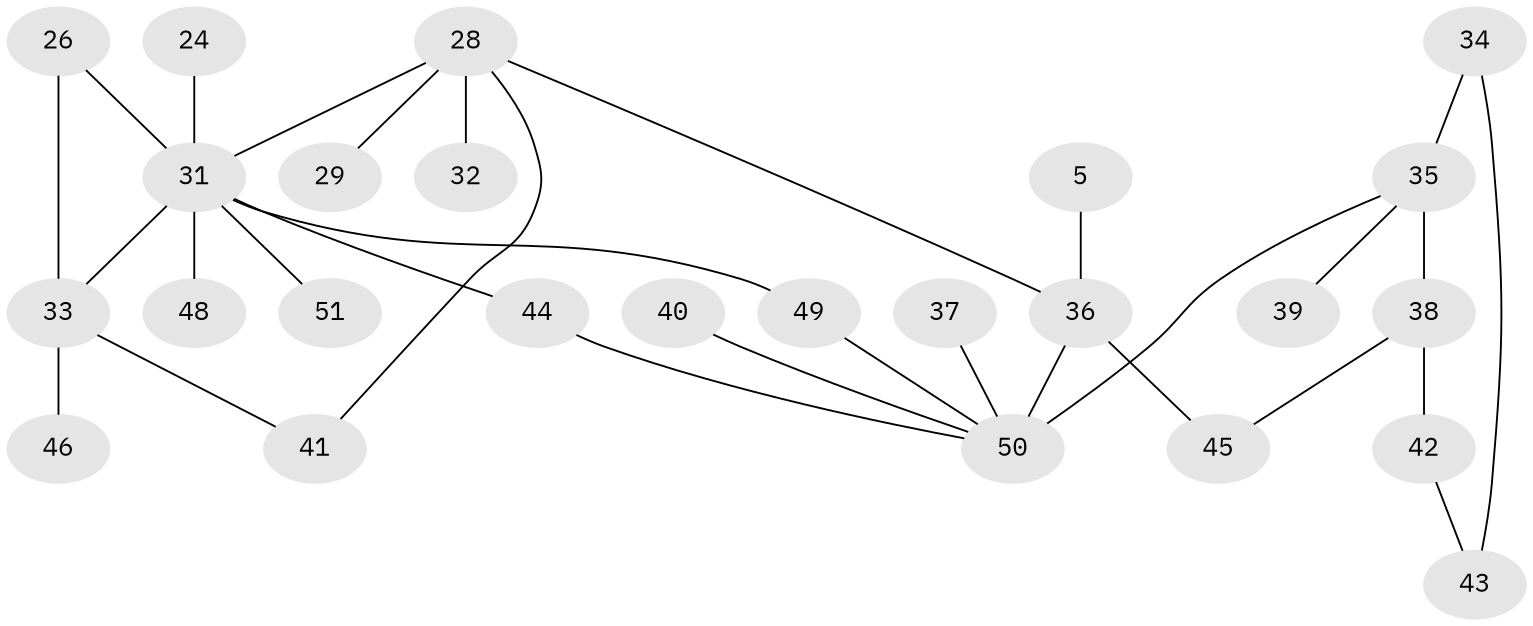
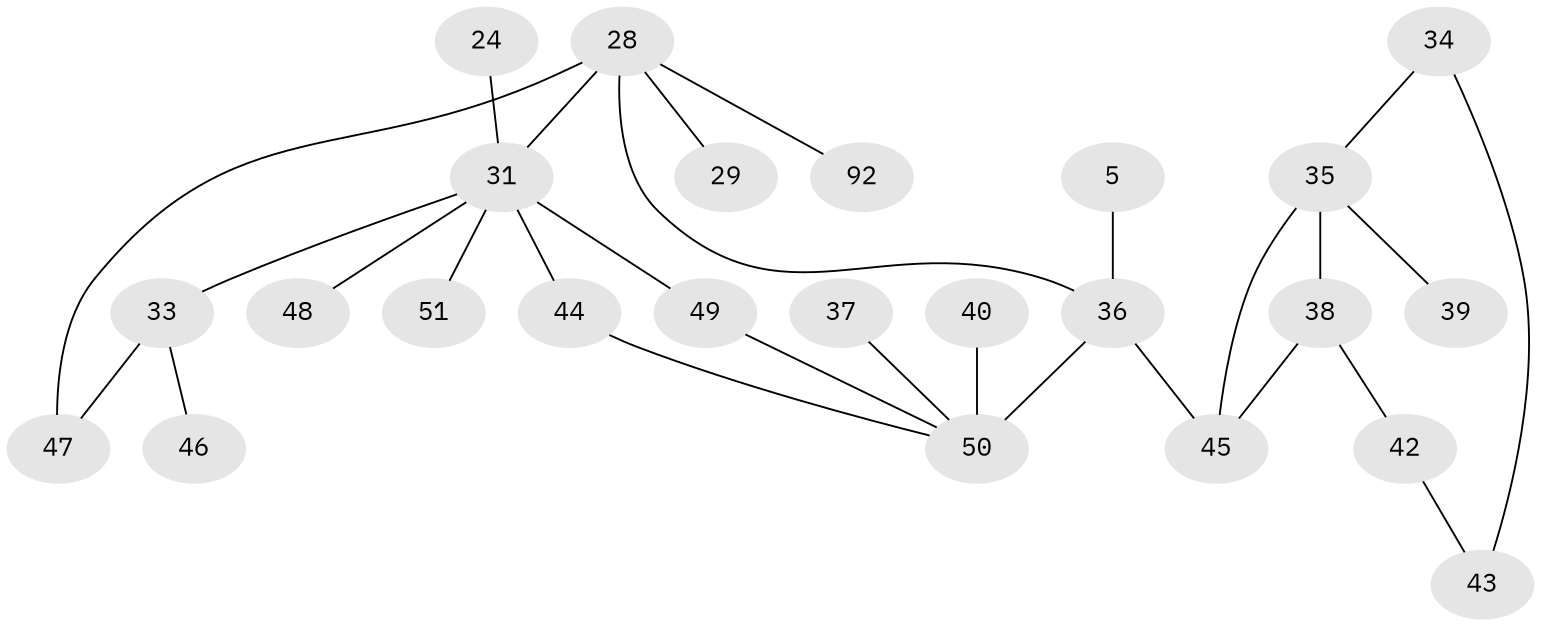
node "26": removed
node "32": label "32" -> "92"
edge "35" -- "50": now "35" -- "45"
node "41": label "41" -> "47"
